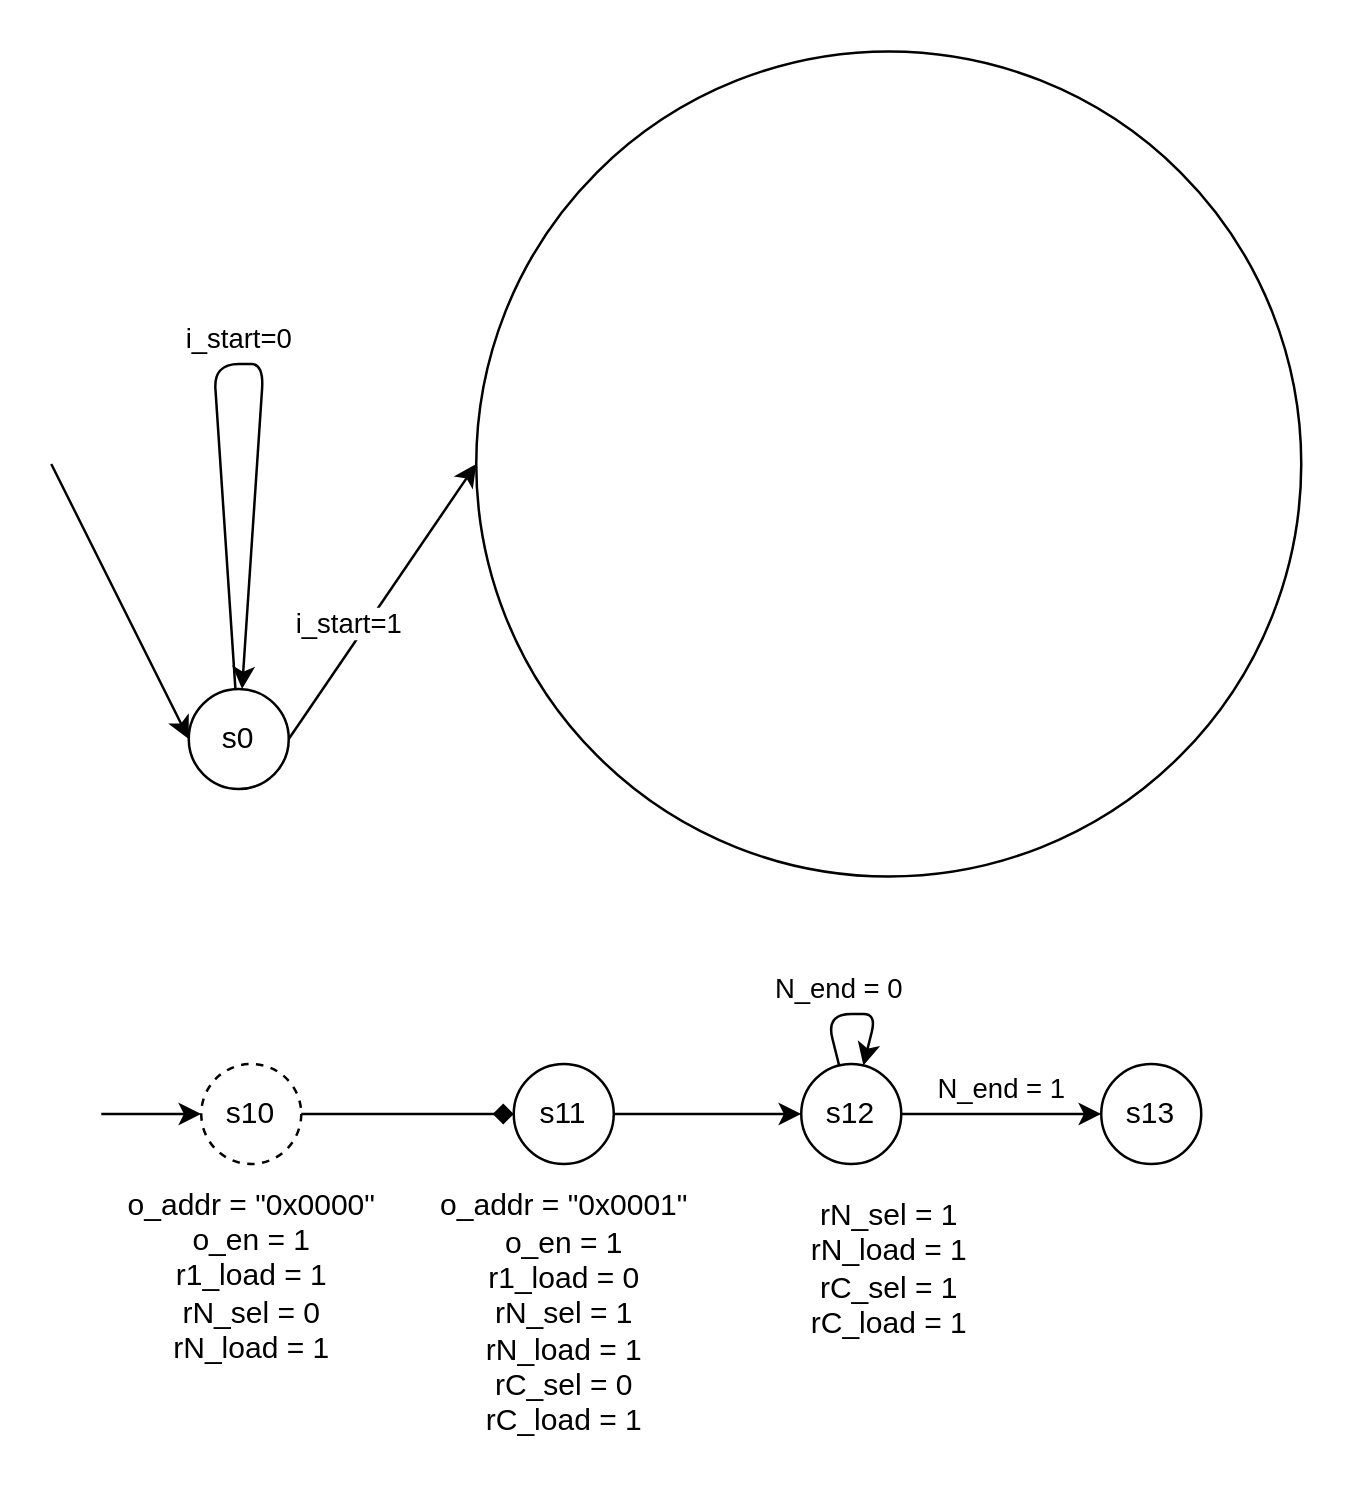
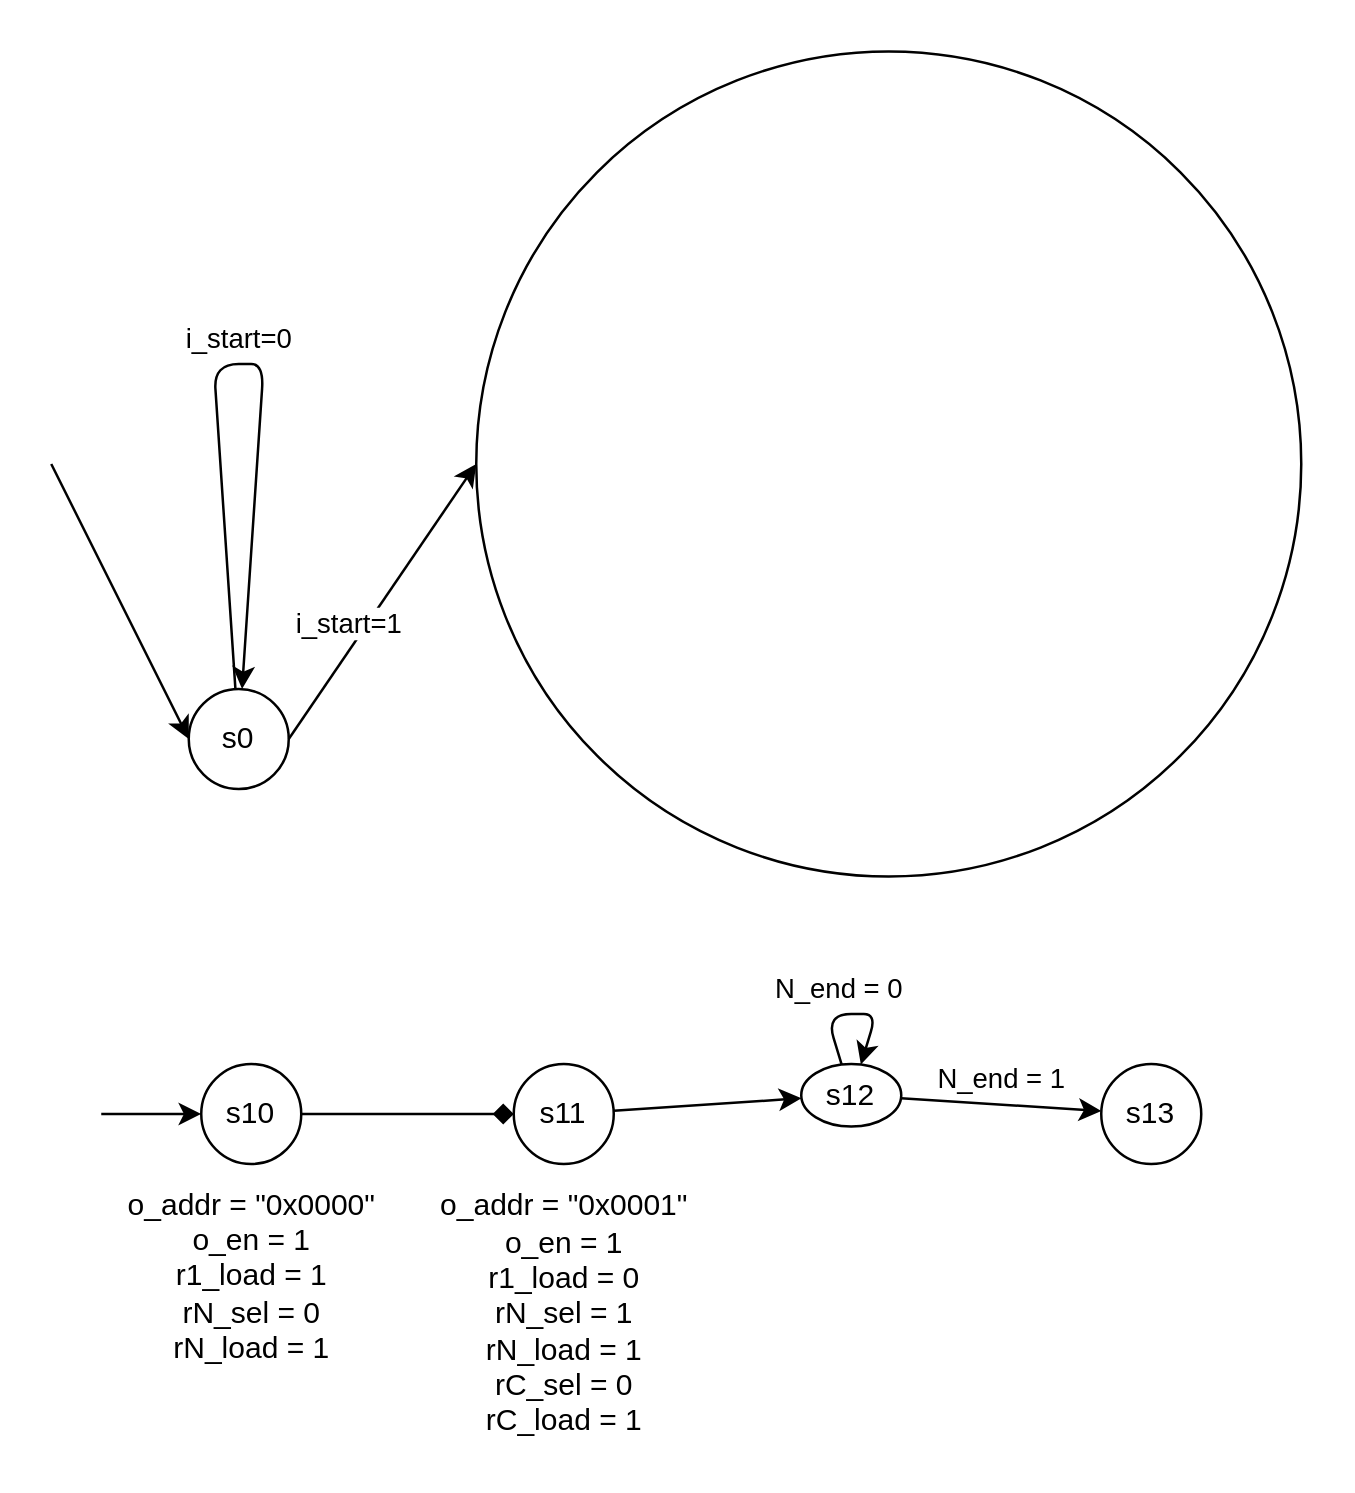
node "s10": style dashed -> solid
node "s12": size 100x100 -> 100x63
node "rN_sel = 1 rN_load = 1 rC_sel = 1 rC_load = 1": removed
